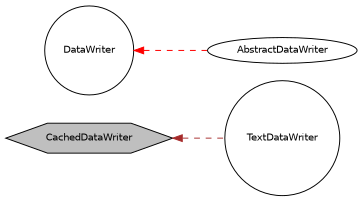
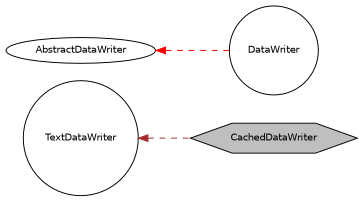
edge "AbstractDataWriter" -> "DataWriter": reversed
edge "TextDataWriter" -> "CachedDataWriter": reversed
